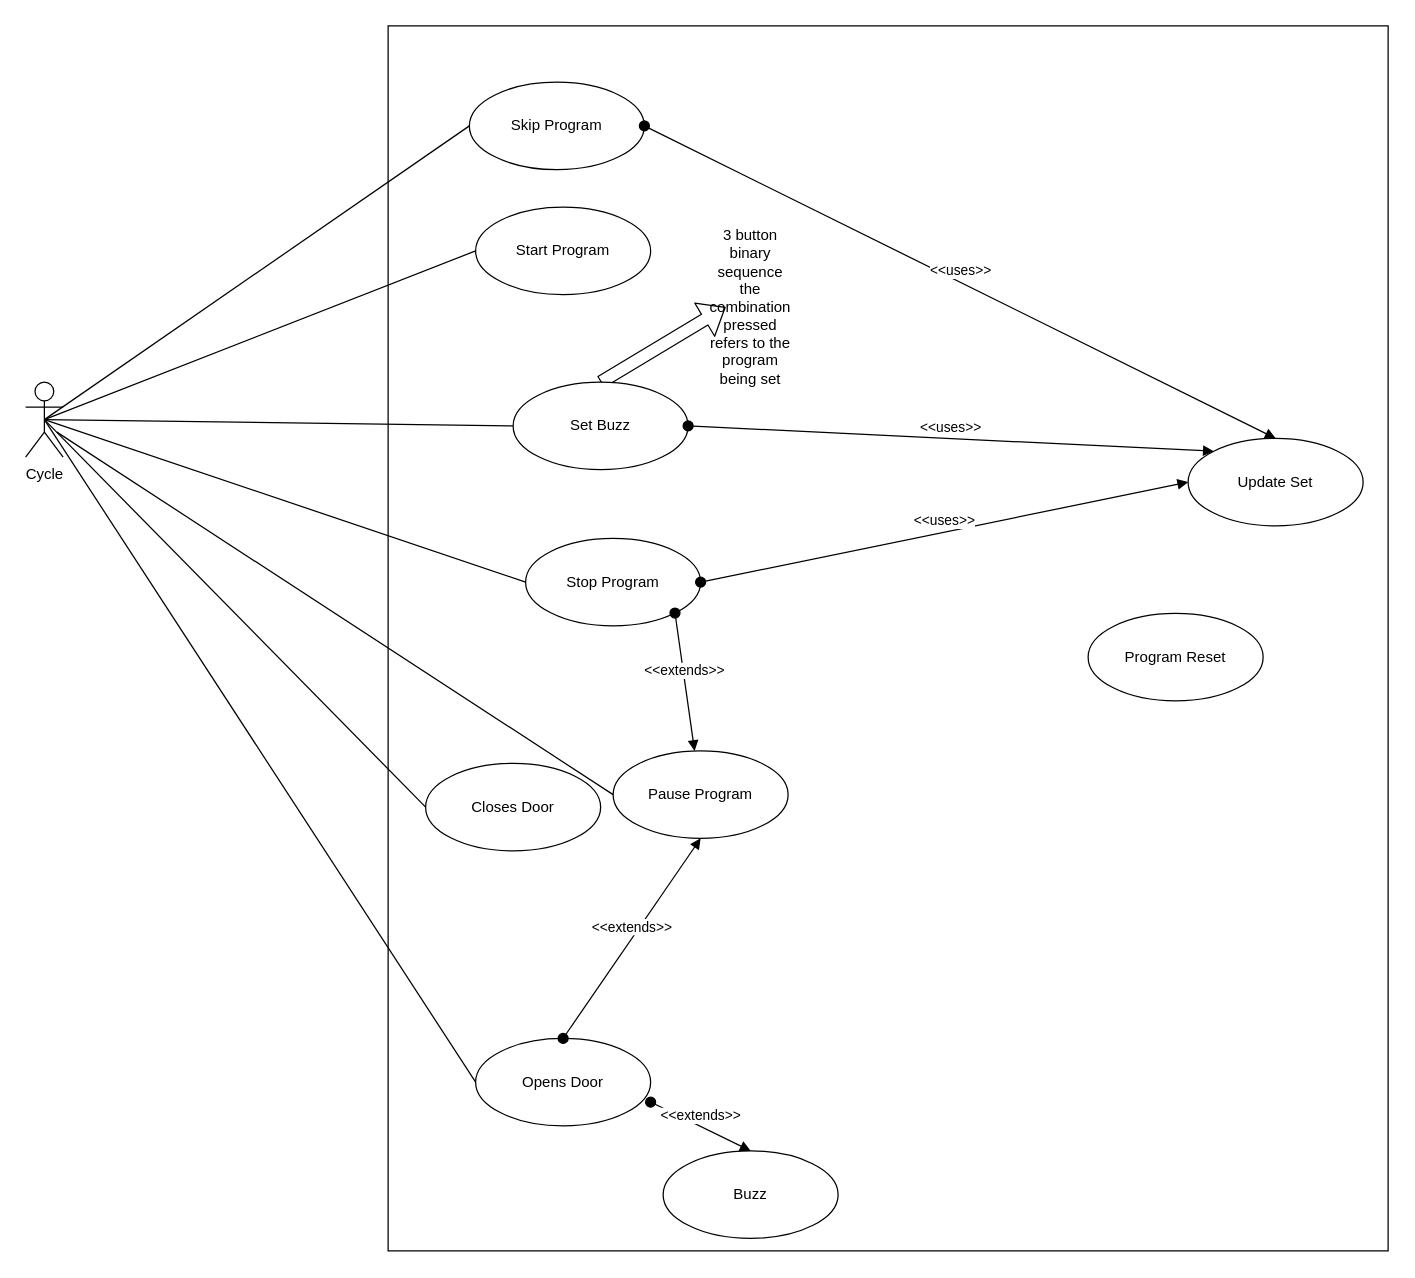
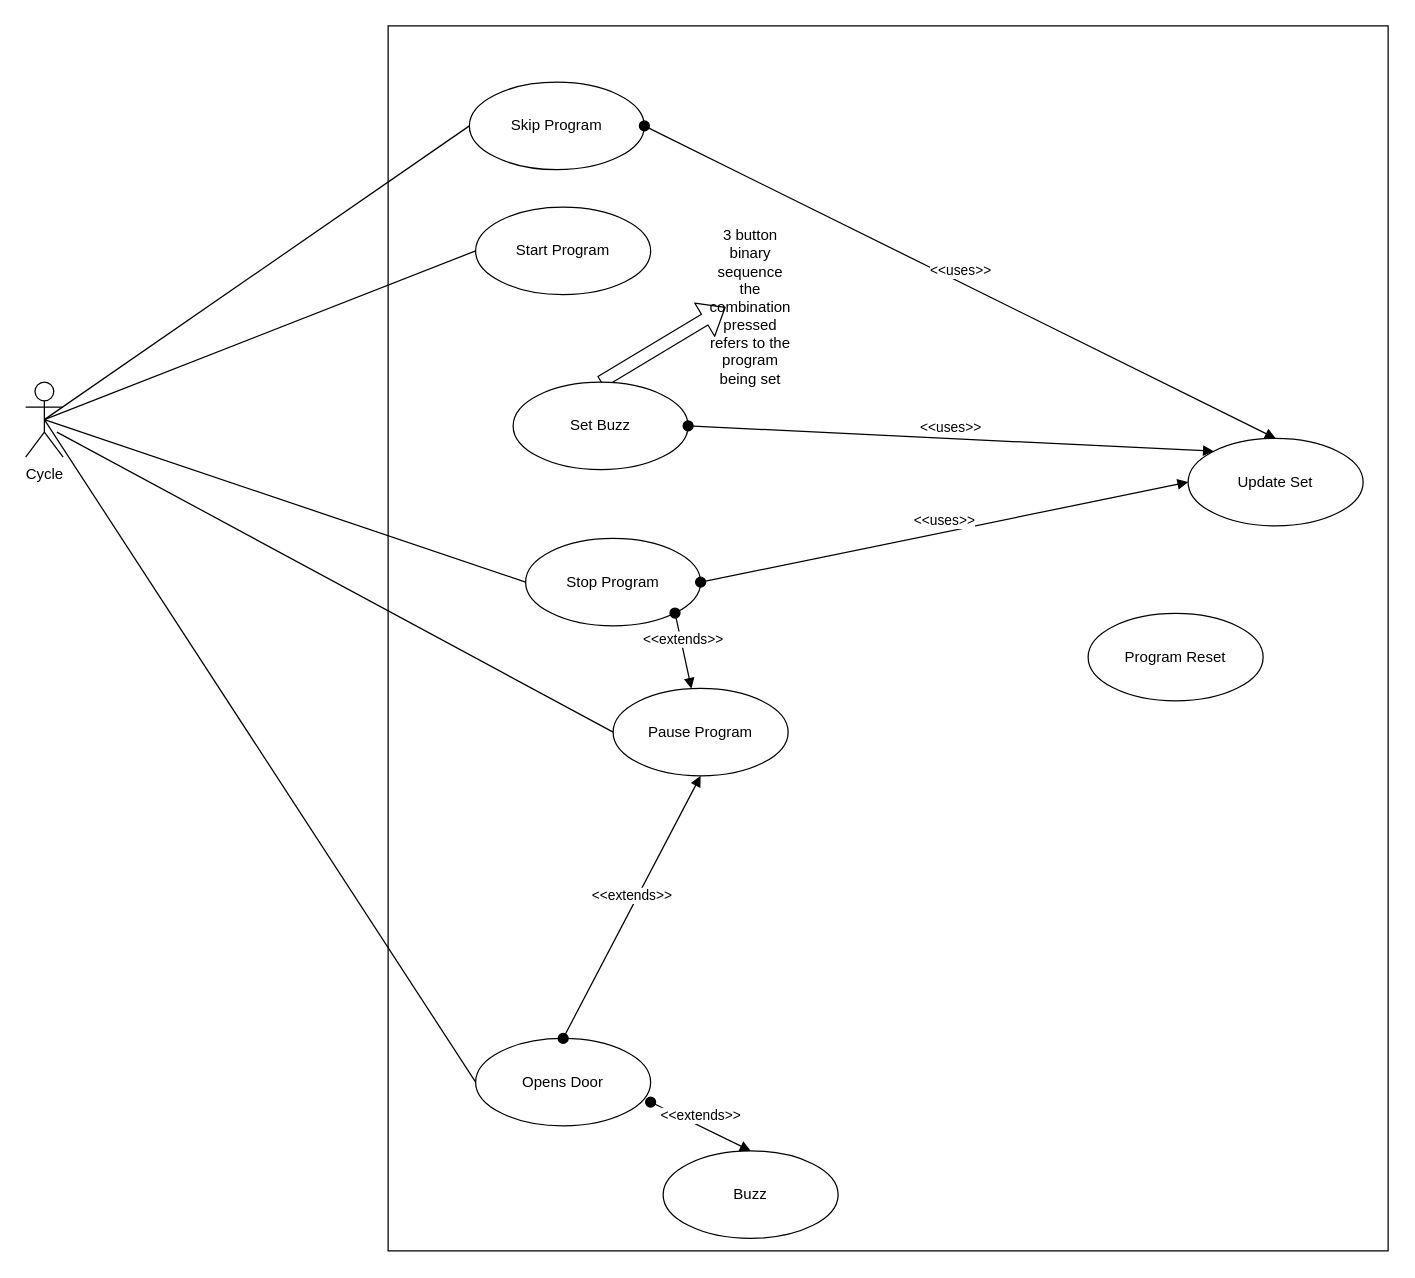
edge "Cycle" -- "Set Buzz": removed
edge "Cycle" -- "Closes Door": removed
node "Pause Program": moved (701, 794) -> (701, 732)
node "Closes Door": removed
